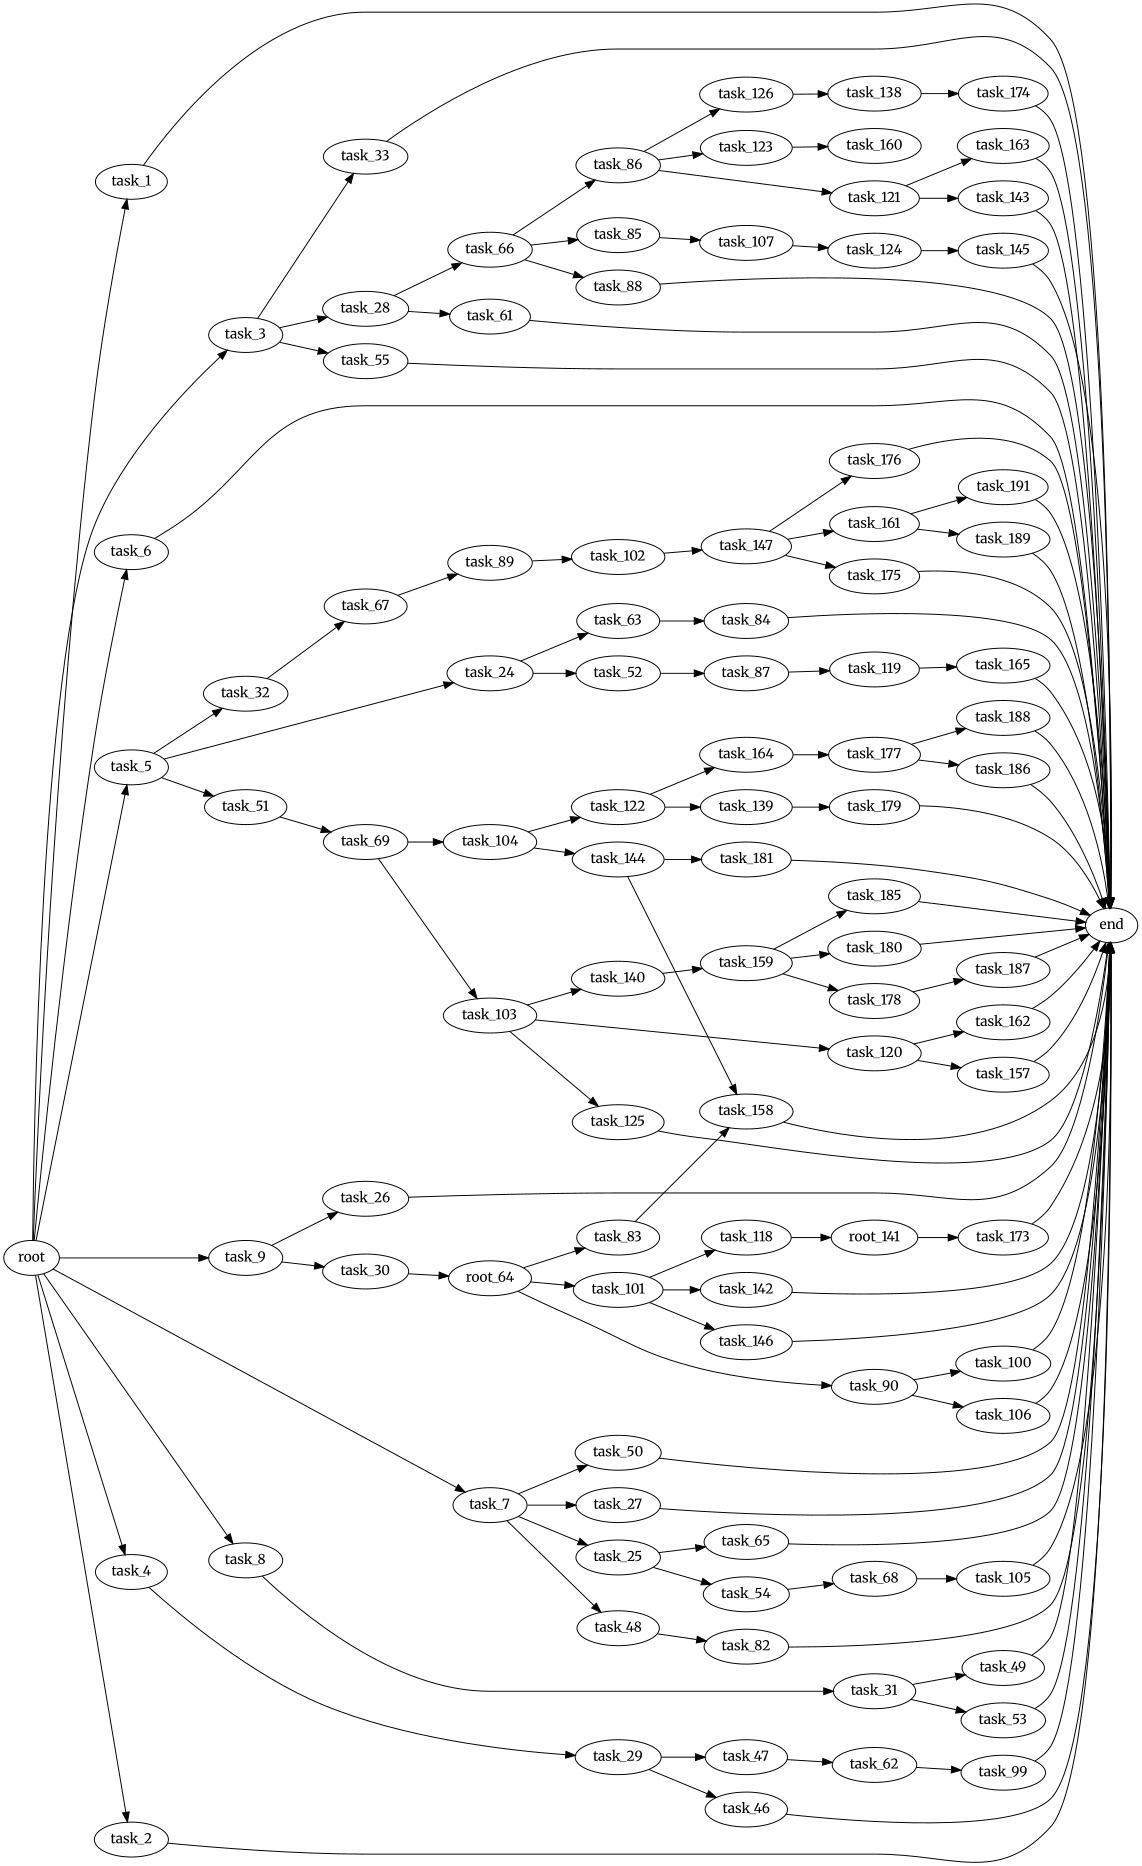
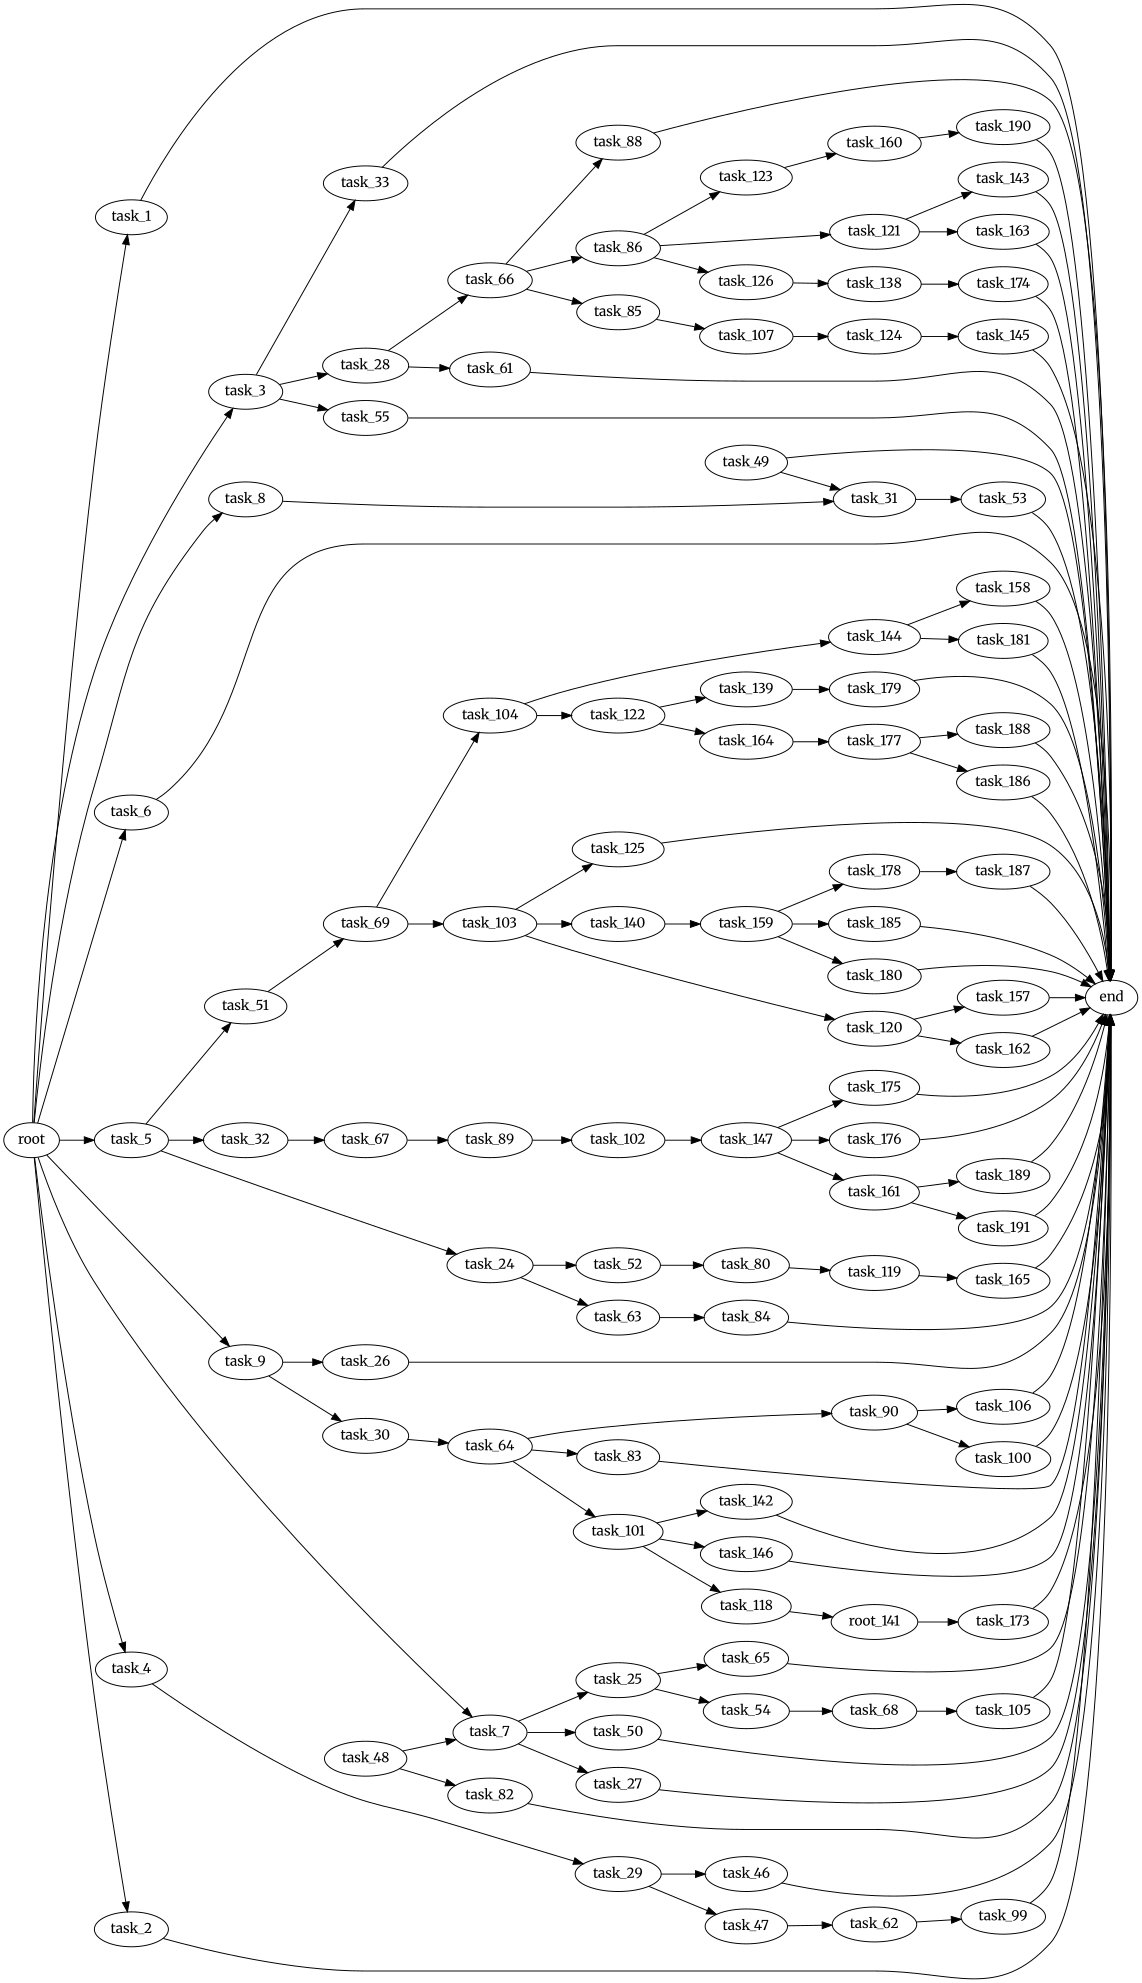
node "task_190": added
node "task_87": label "task_87" -> "task_80"
edge "task_83" -> "task_158": now "task_83" -> "end"
node "root_64": label "root_64" -> "task_64"
edge "task_7" -> "task_48": reversed
edge "task_31" -> "task_49": reversed
